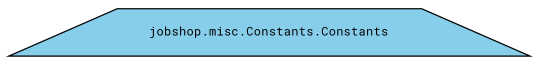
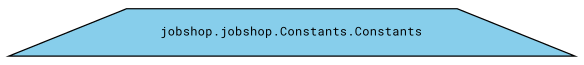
node "jobshop.misc.Constants.Constants": label "jobshop.misc.Constants.Constants" -> "jobshop.jobshop.Constants.Constants"
